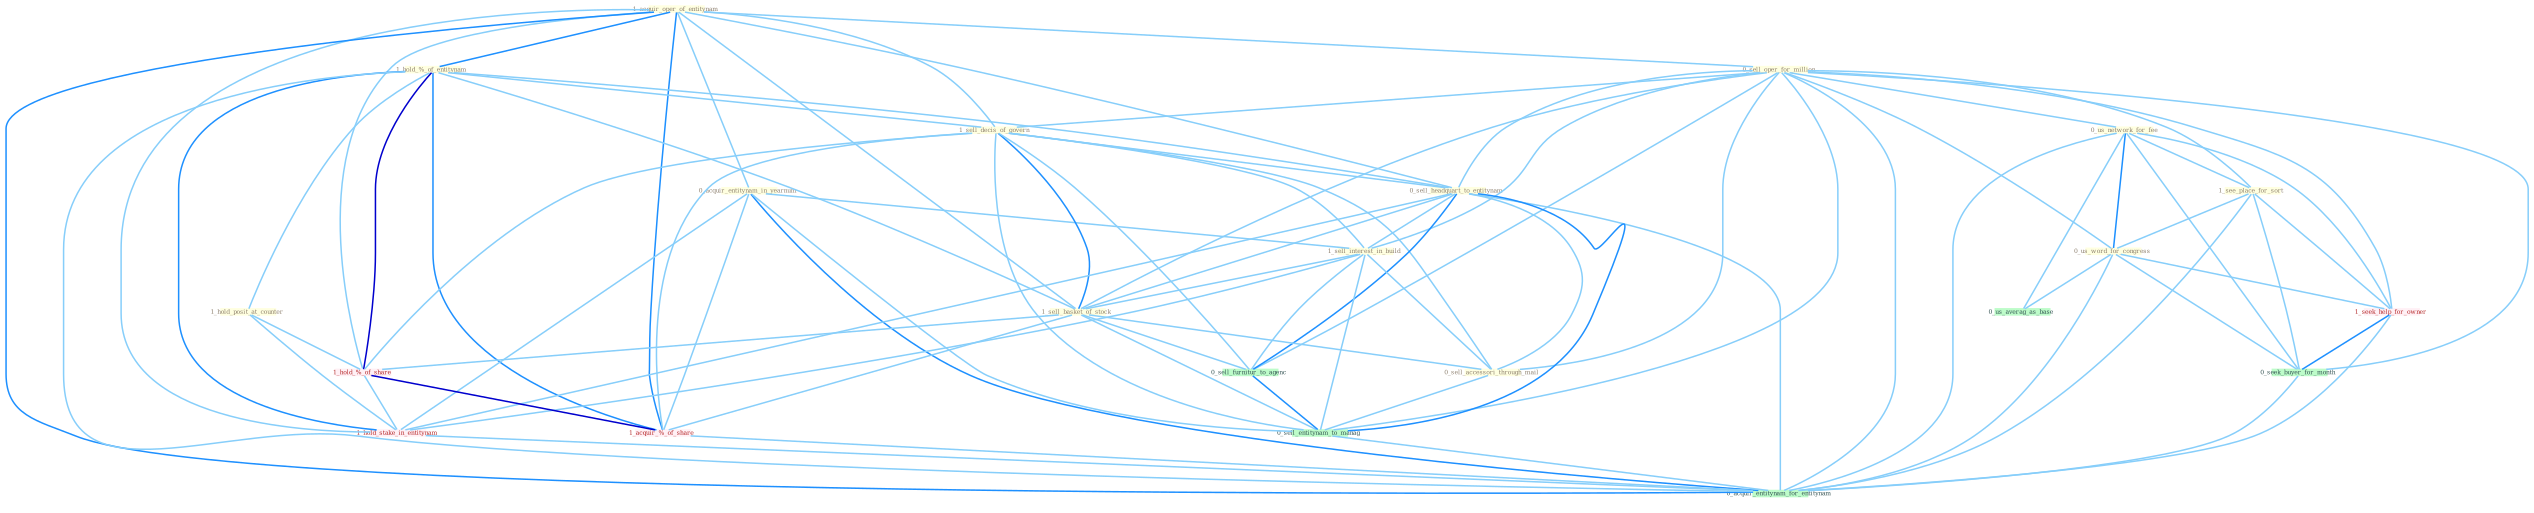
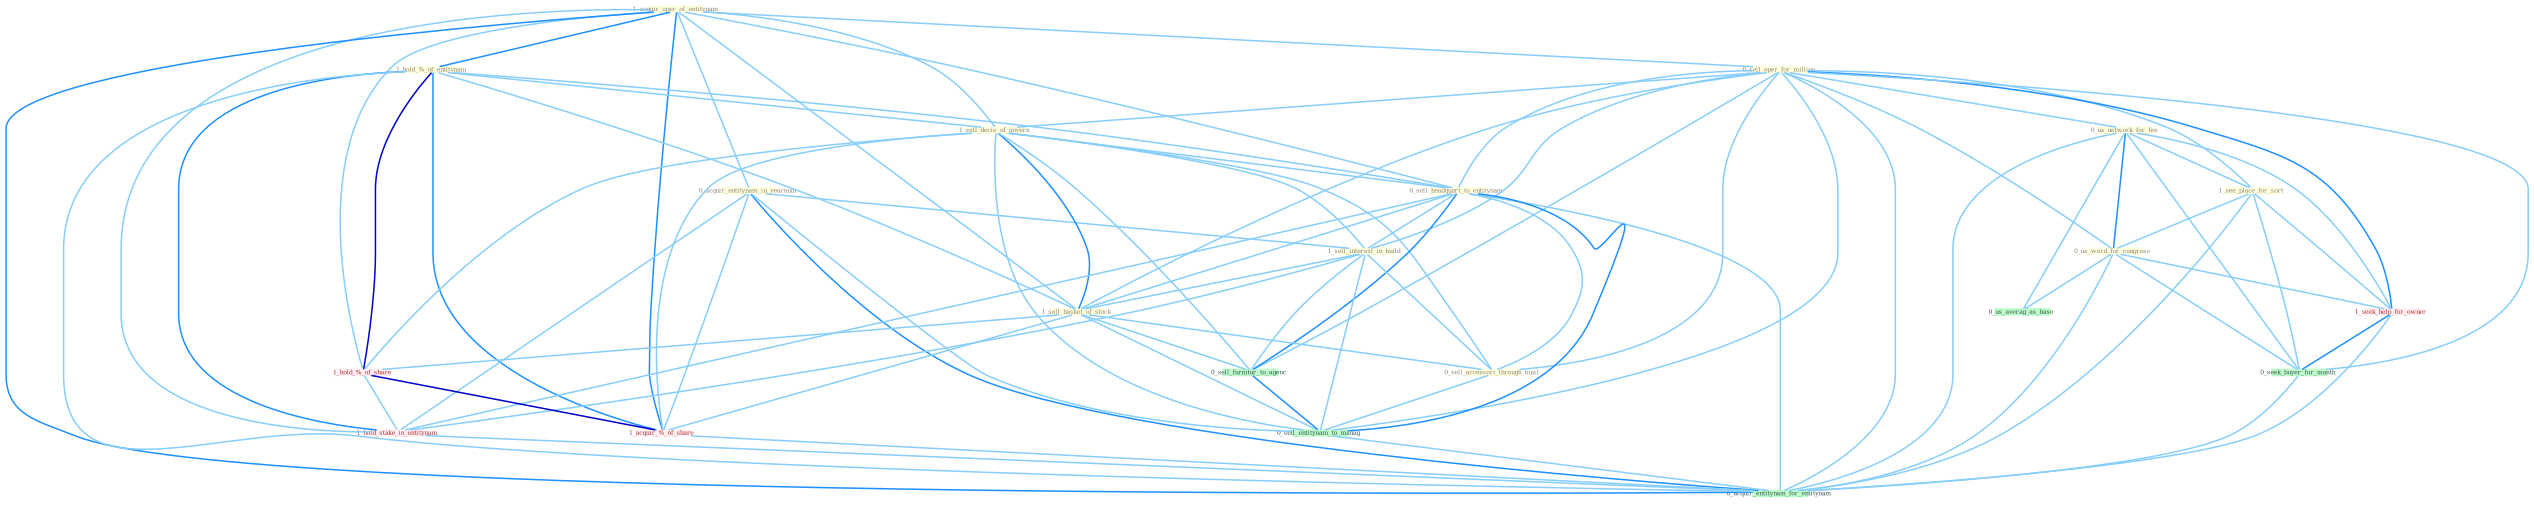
edge "0_sell_oper_for_million" -- "1_seek_help_for_owner": color #87cefa -> #1e90ff
node "1_hold_posit_at_counter": removed
